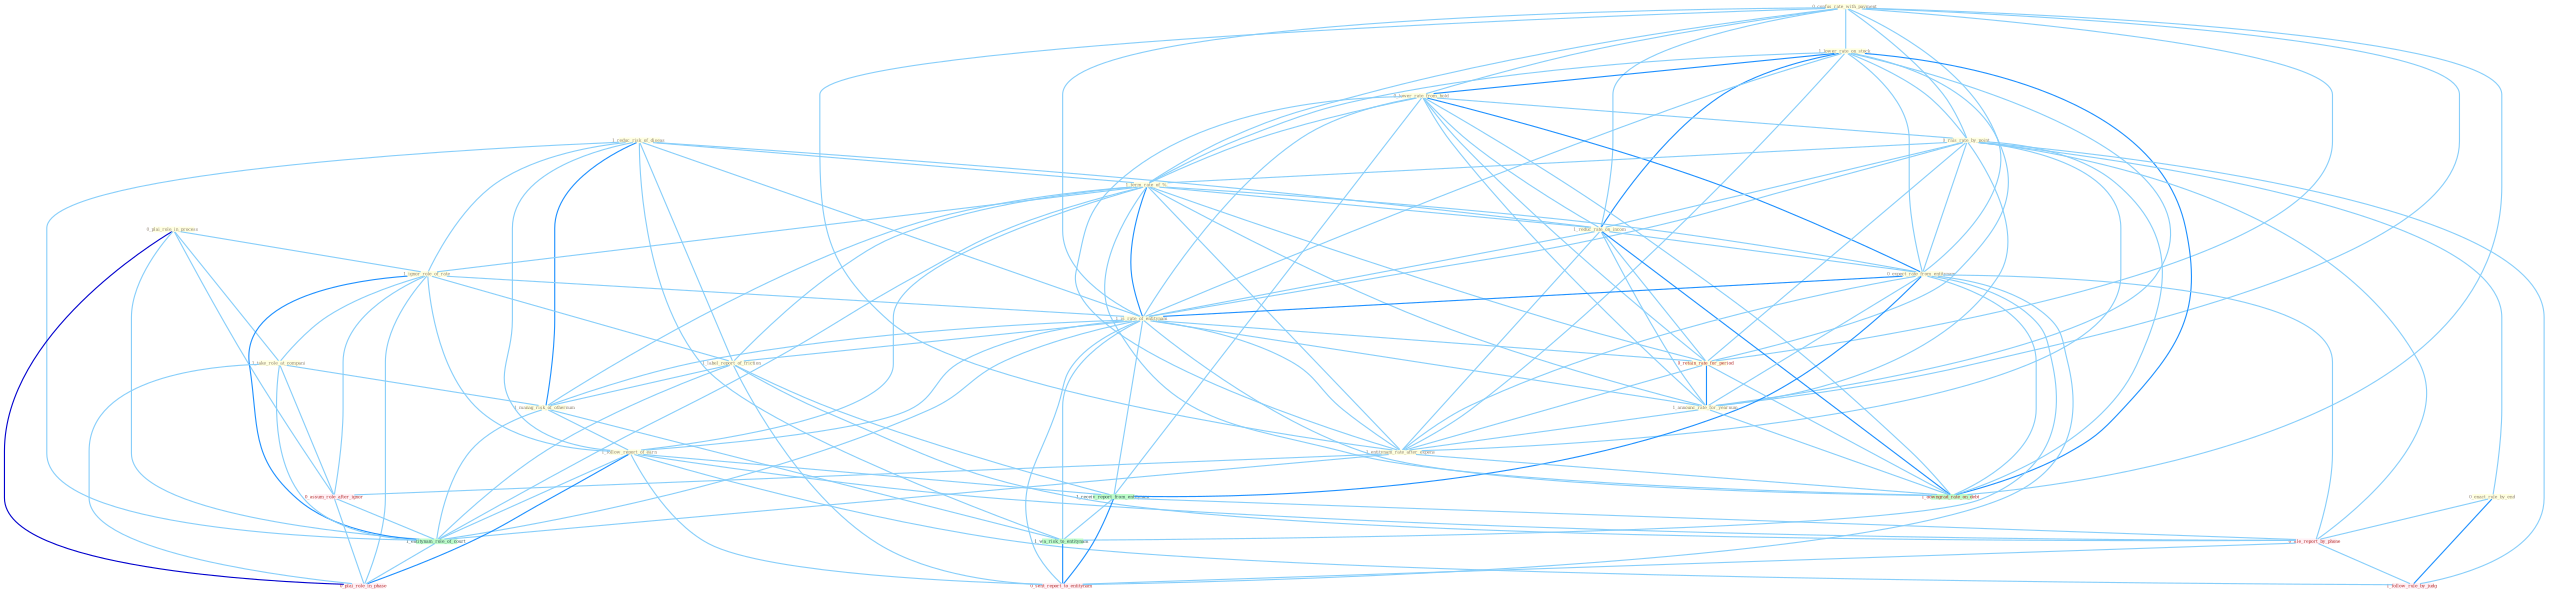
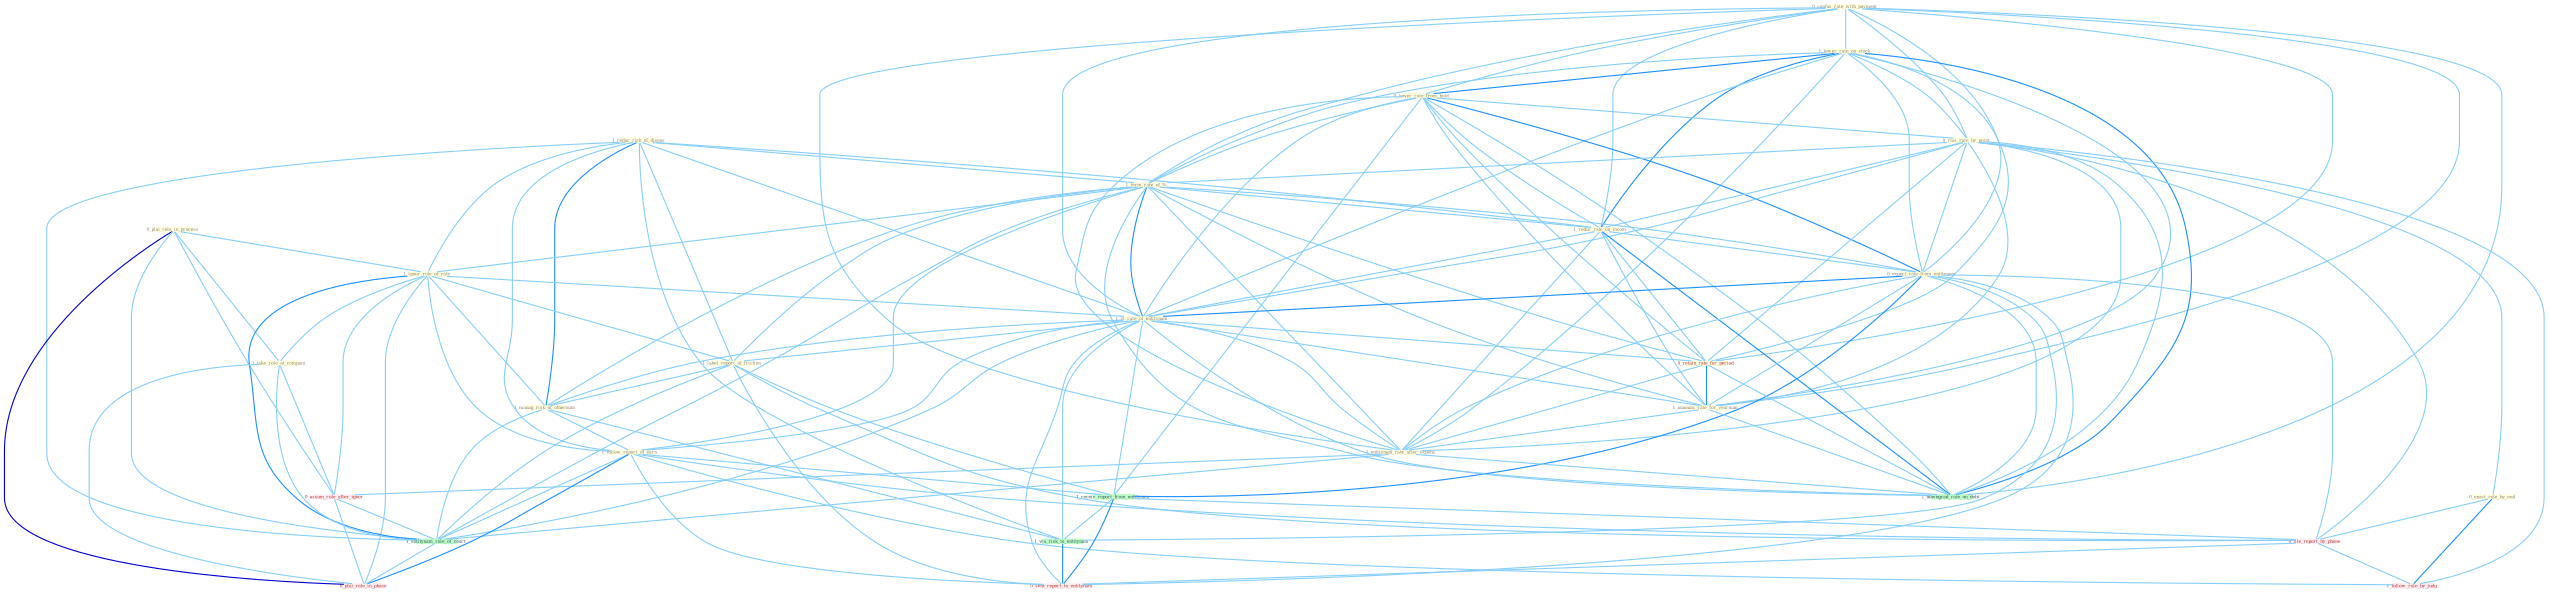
edge "1_take_role_at_compani" -- "1_manag_risk_of_othernum": now "1_ignor_role_of_rate" -- "1_manag_risk_of_othernum"
node "1_downgrad_rate_on_debt": fontcolor #b22222 -> #2f4f4f
